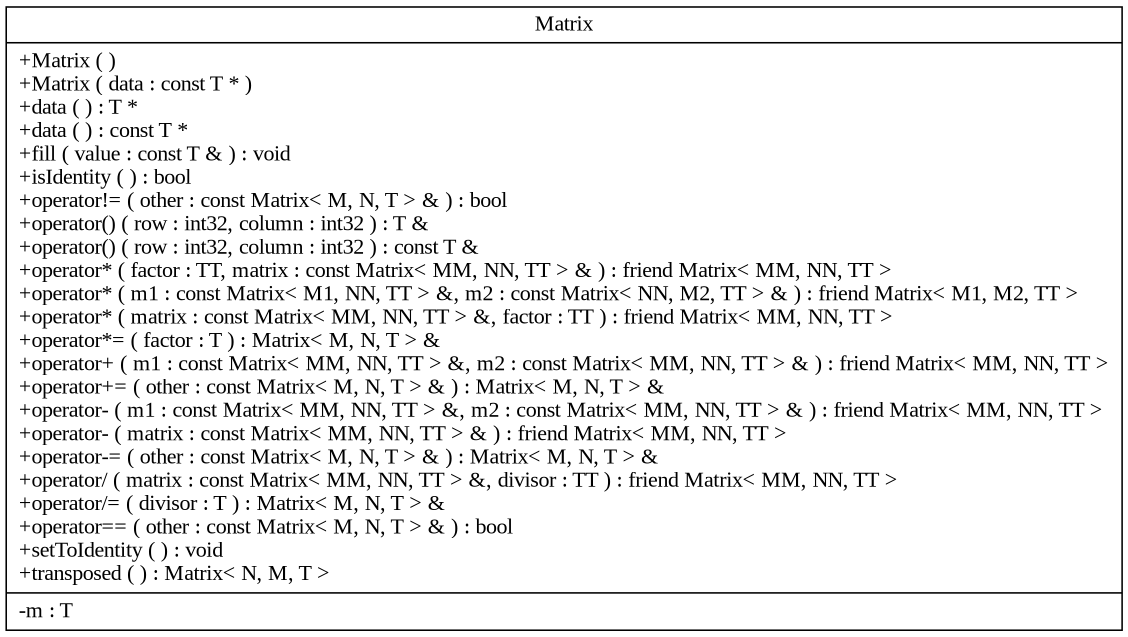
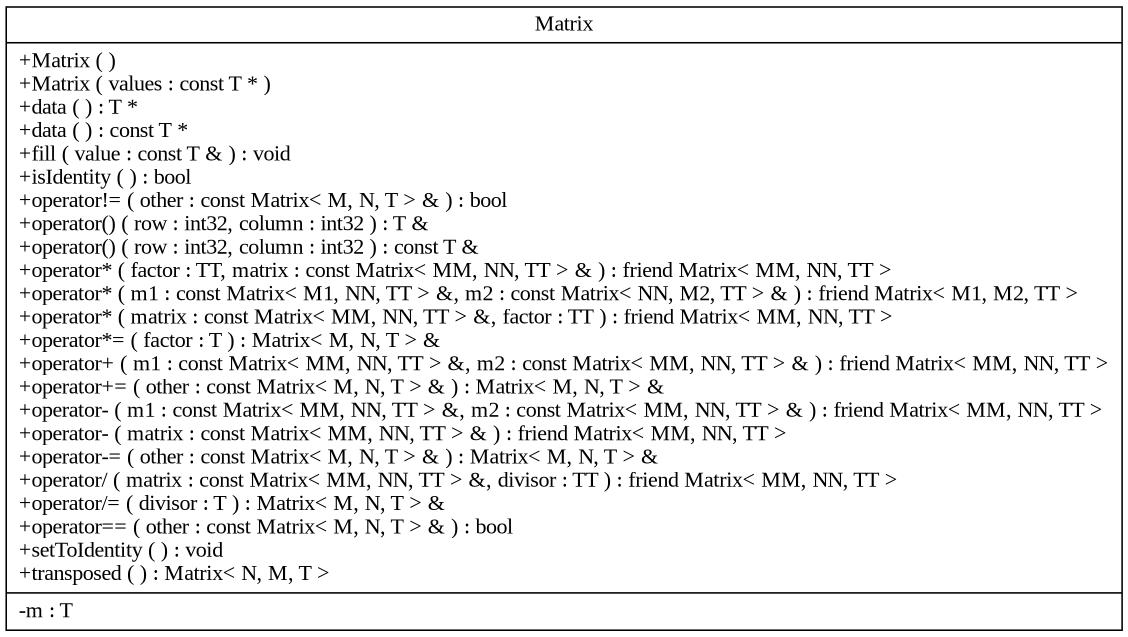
node "Matrix": text "+Matrix ( data : const T * )" -> "+Matrix ( values : const T * )"
